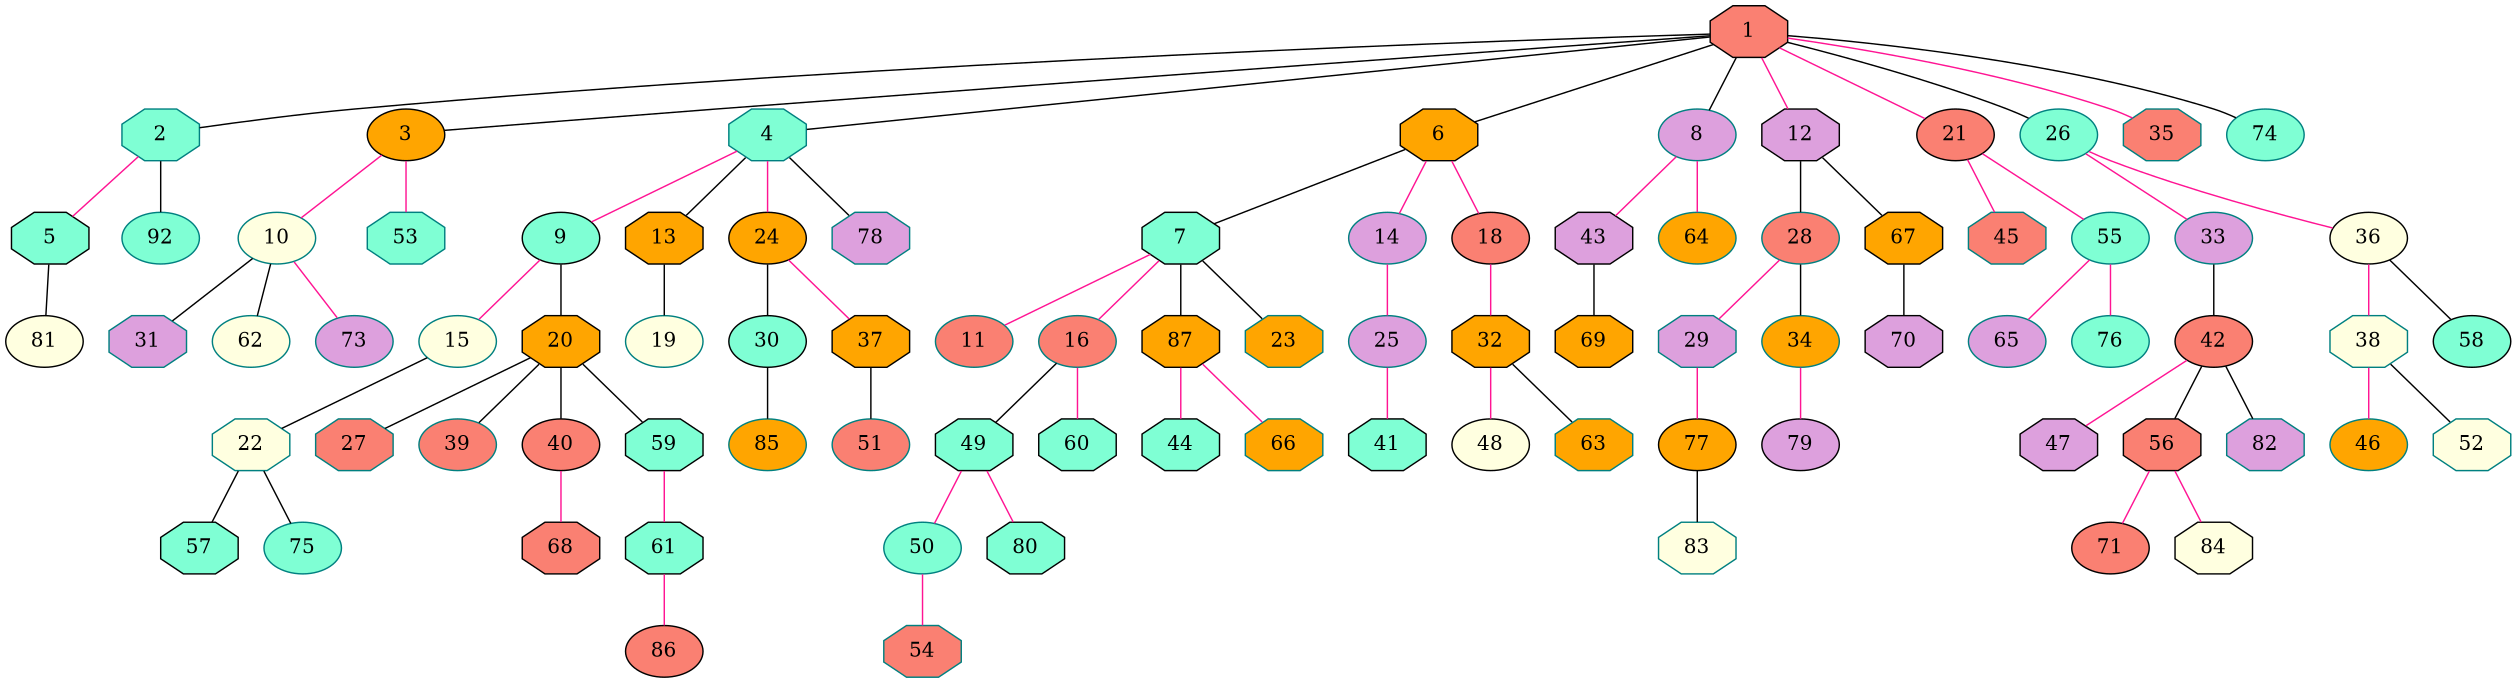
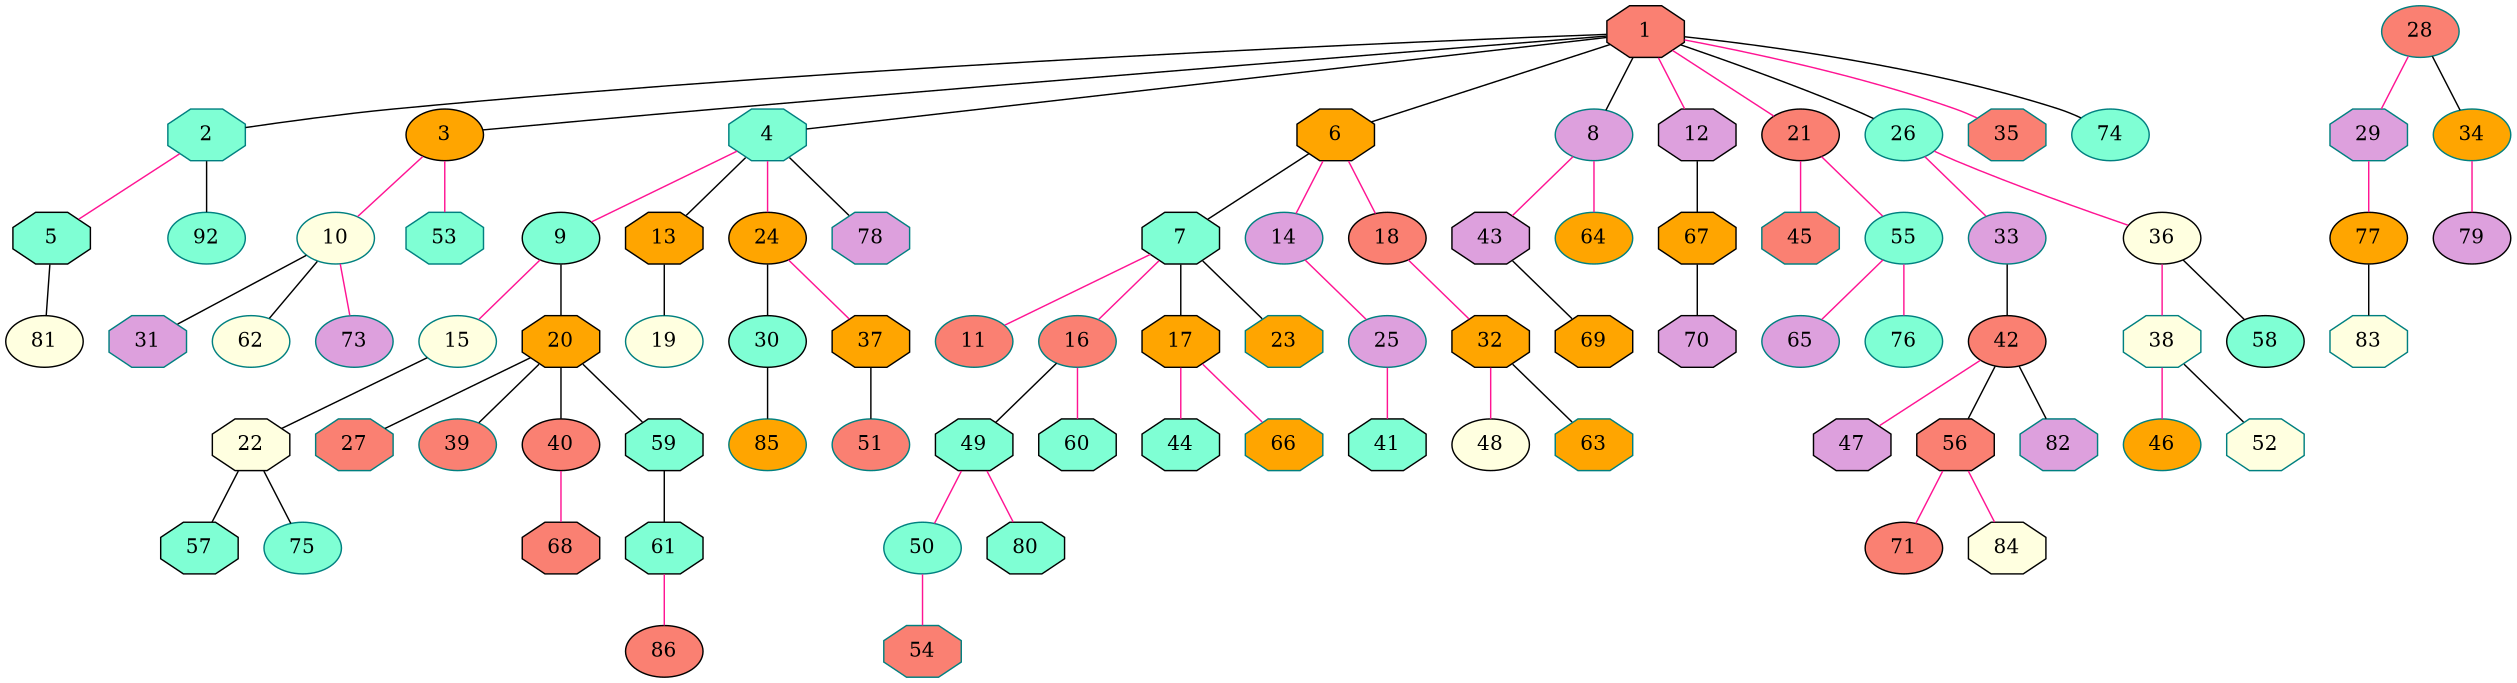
edge "12" -- "28": removed
node "87": label "87" -> "17"
node "22": color teal -> black
edge "59" -- "61": color deeppink -> black
